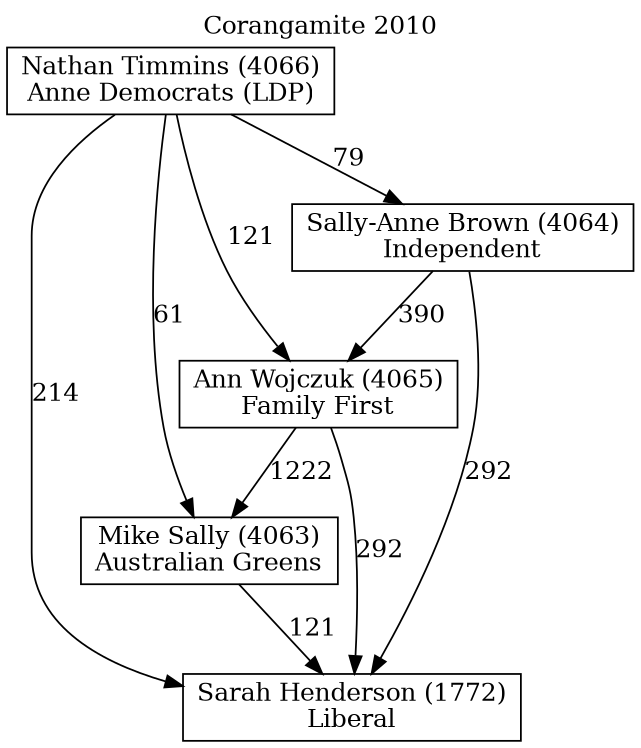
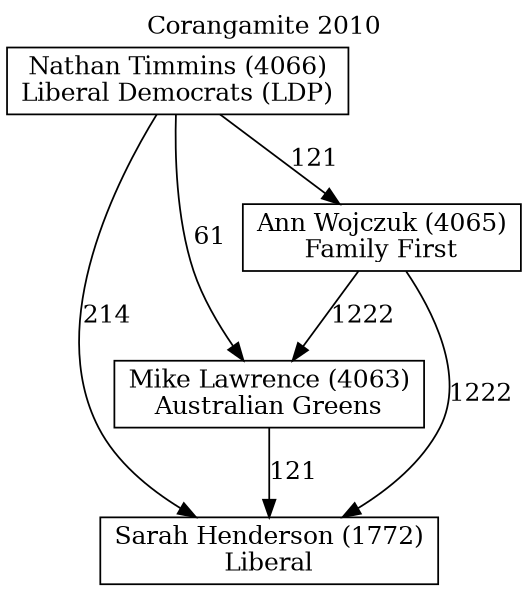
node "Nathan Timmins (4066) Anne Democrats (LDP)": label "Nathan Timmins (4066) Anne Democrats (LDP)" -> "Nathan Timmins (4066) Liberal Democrats (LDP)"
node "Sally-Anne Brown (4064) Independent": removed
node "Mike Sally (4063) Australian Greens": label "Mike Sally (4063) Australian Greens" -> "Mike Lawrence (4063) Australian Greens"
edge "Ann Wojczuk (4065) Family First" -> "Sarah Henderson (1772) Liberal": label "292" -> "1222"
